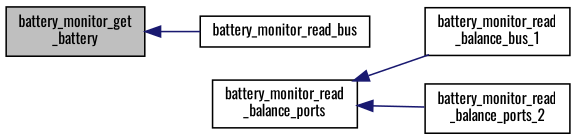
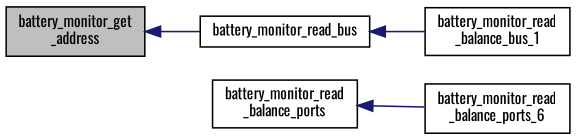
node "battery_monitor_get _battery": label "battery_monitor_get _battery" -> "battery_monitor_get _address"
edge "battery_monitor_read _balance_bus_1" -> "battery_monitor_read _balance_ports": now "battery_monitor_read _balance_bus_1" -> "battery_monitor_read_bus"
node "battery_monitor_read _balance_ports_2": label "battery_monitor_read _balance_ports_2" -> "battery_monitor_read _balance_ports_6"
